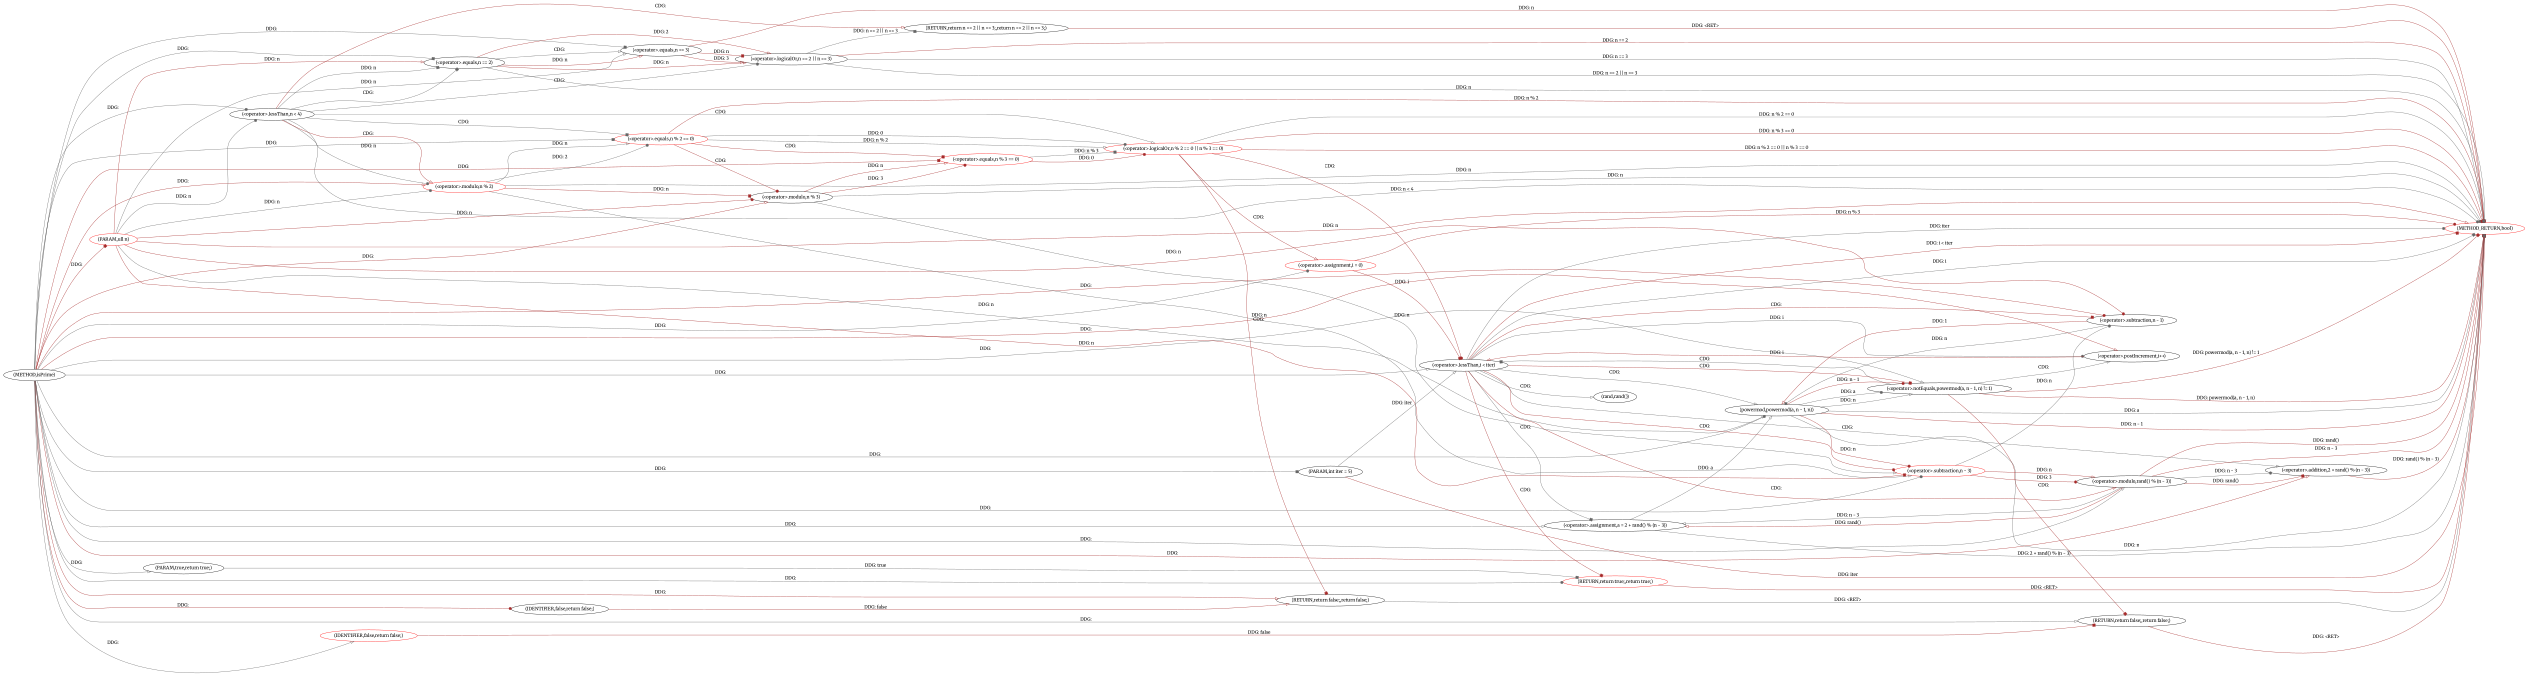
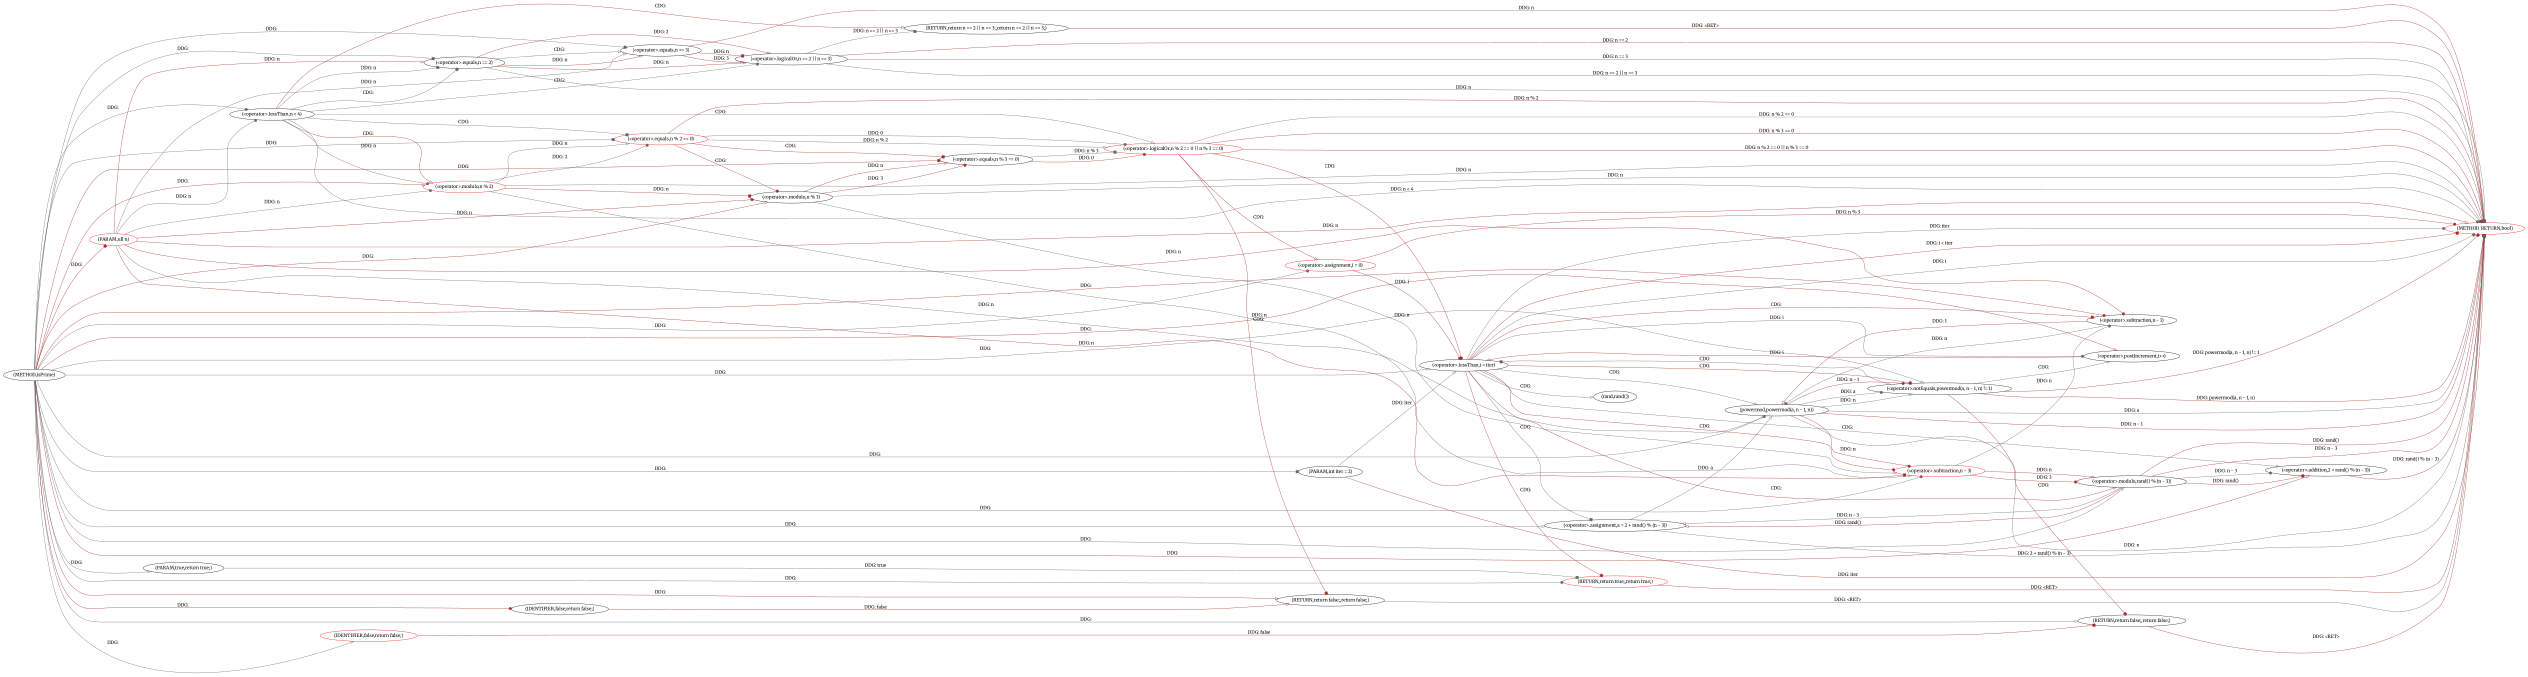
node "(<operator>.equals,n % 3 == 0)": color red -> black
node "(PARAM,int iter = 5)": label "(PARAM,int iter = 5)" -> "(PARAM,int iter = 2)"
